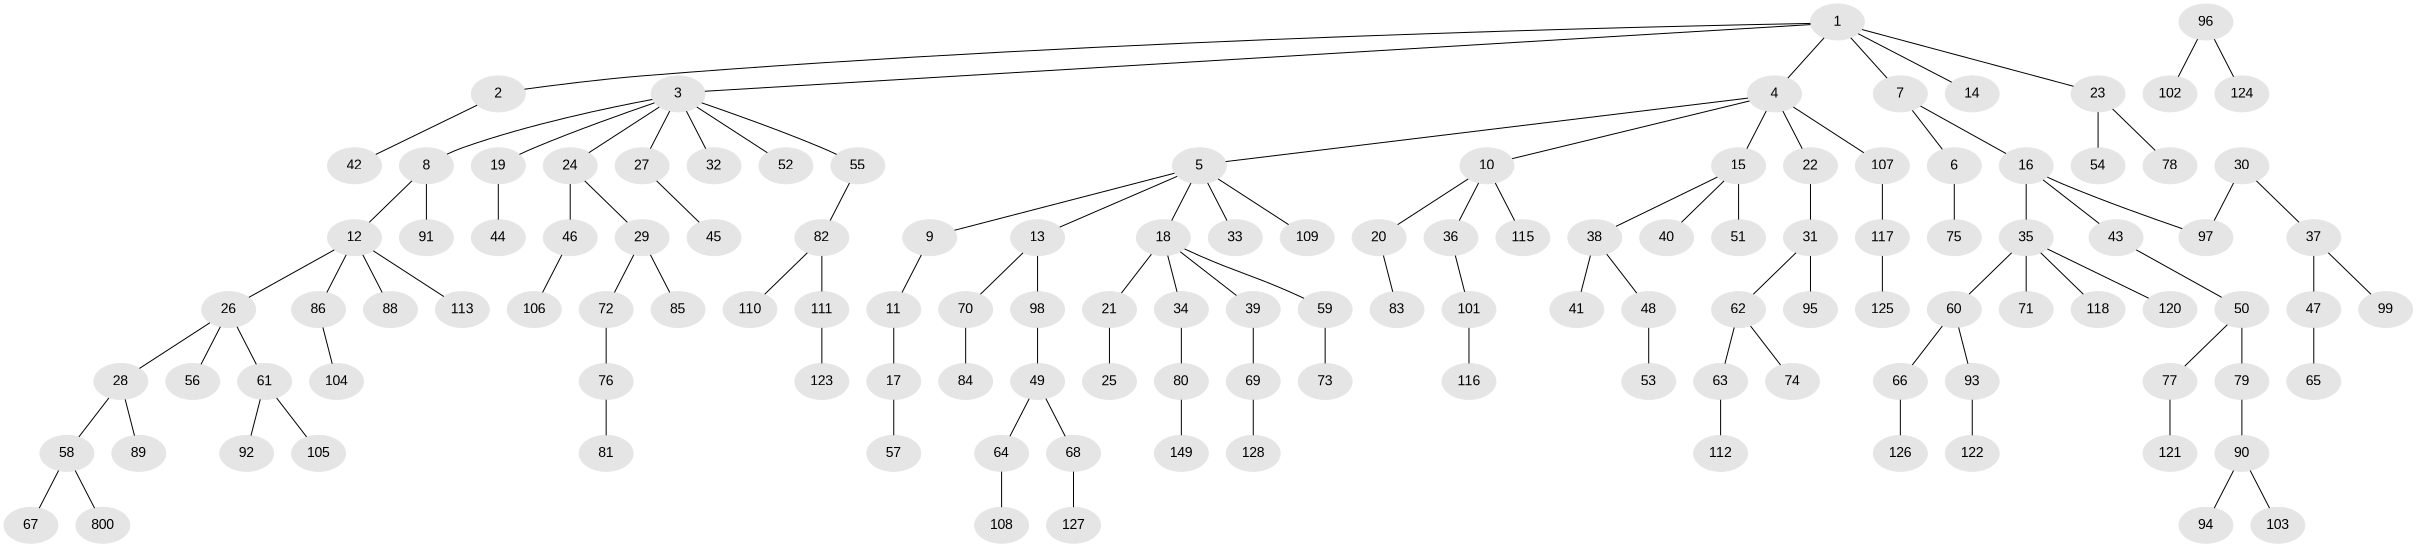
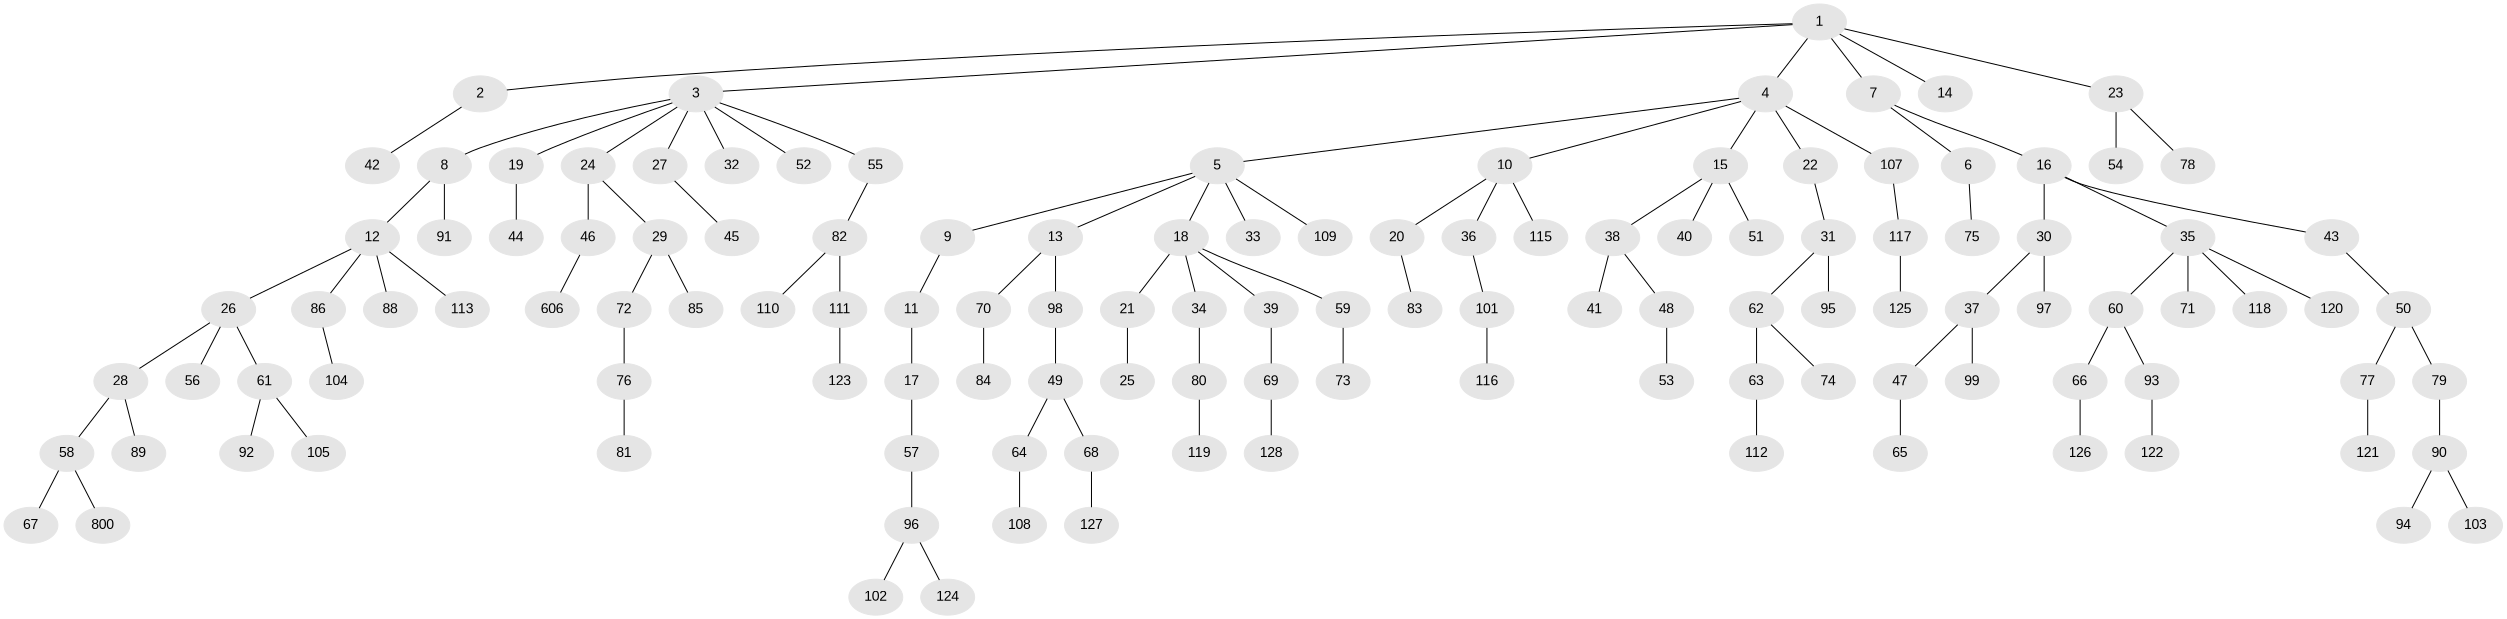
edge "16" -- "97": now "16" -- "30"
node "106": label "106" -> "606"
node "149": label "149" -> "119"
edge "57" -- "96": added
